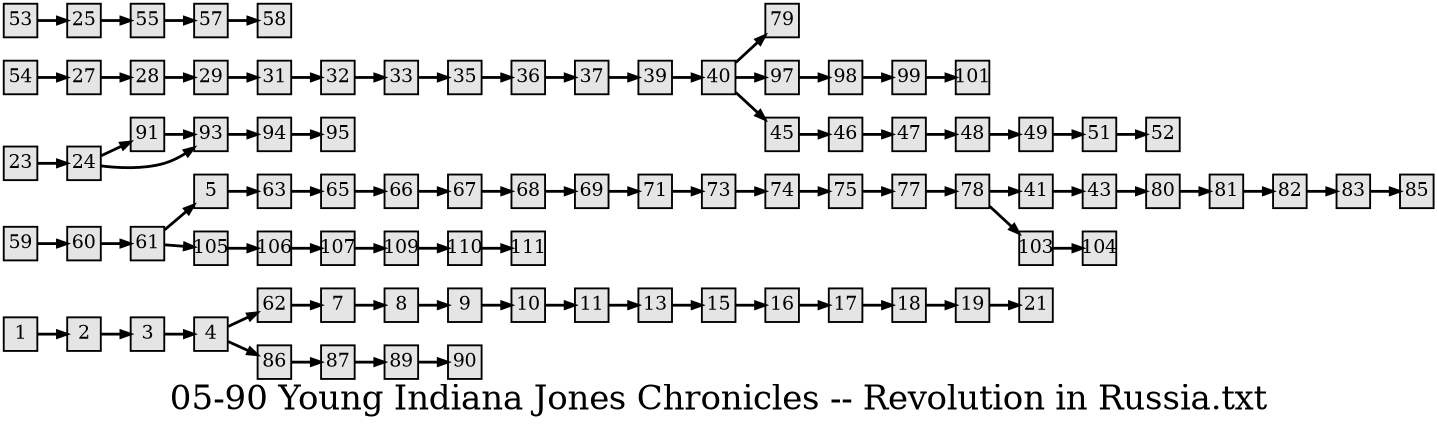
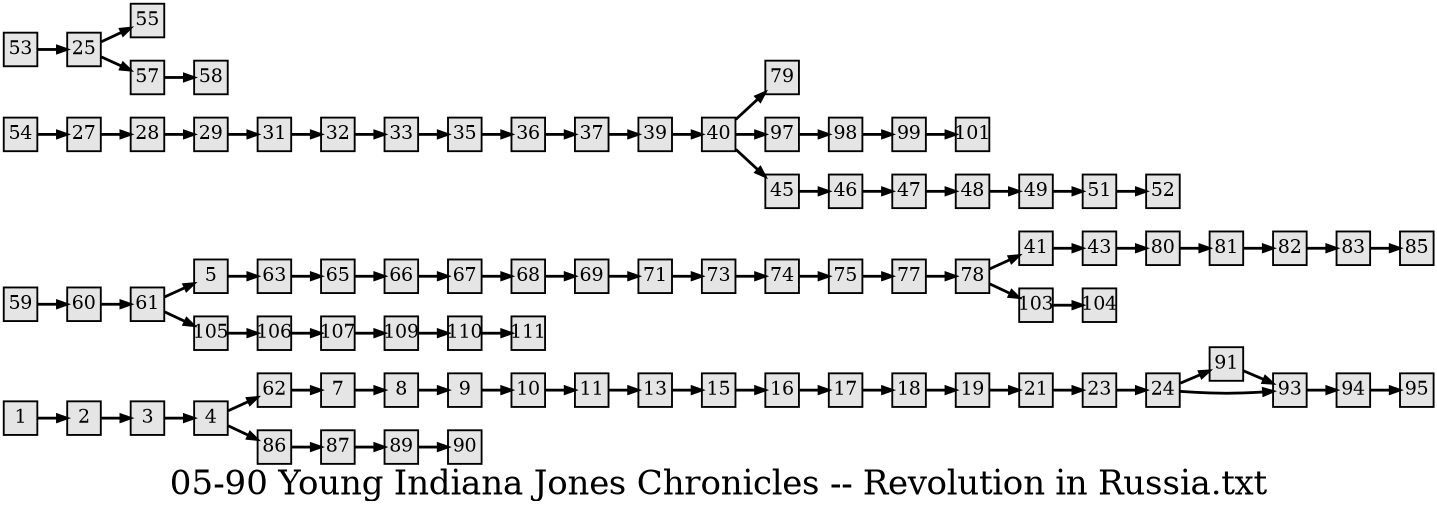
edge "55" -> "57": now "25" -> "57"
edge "21" -> "23": added
